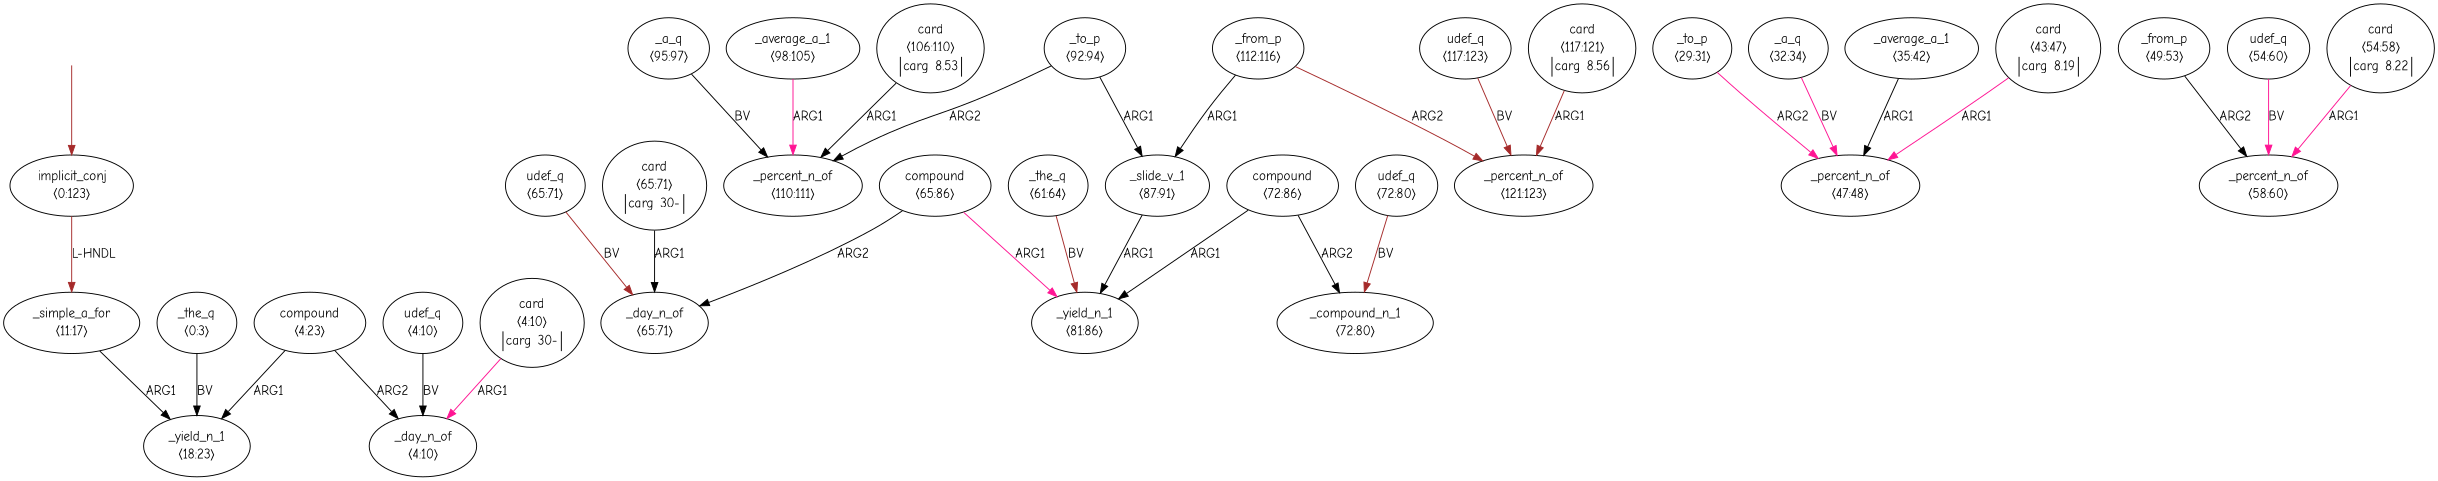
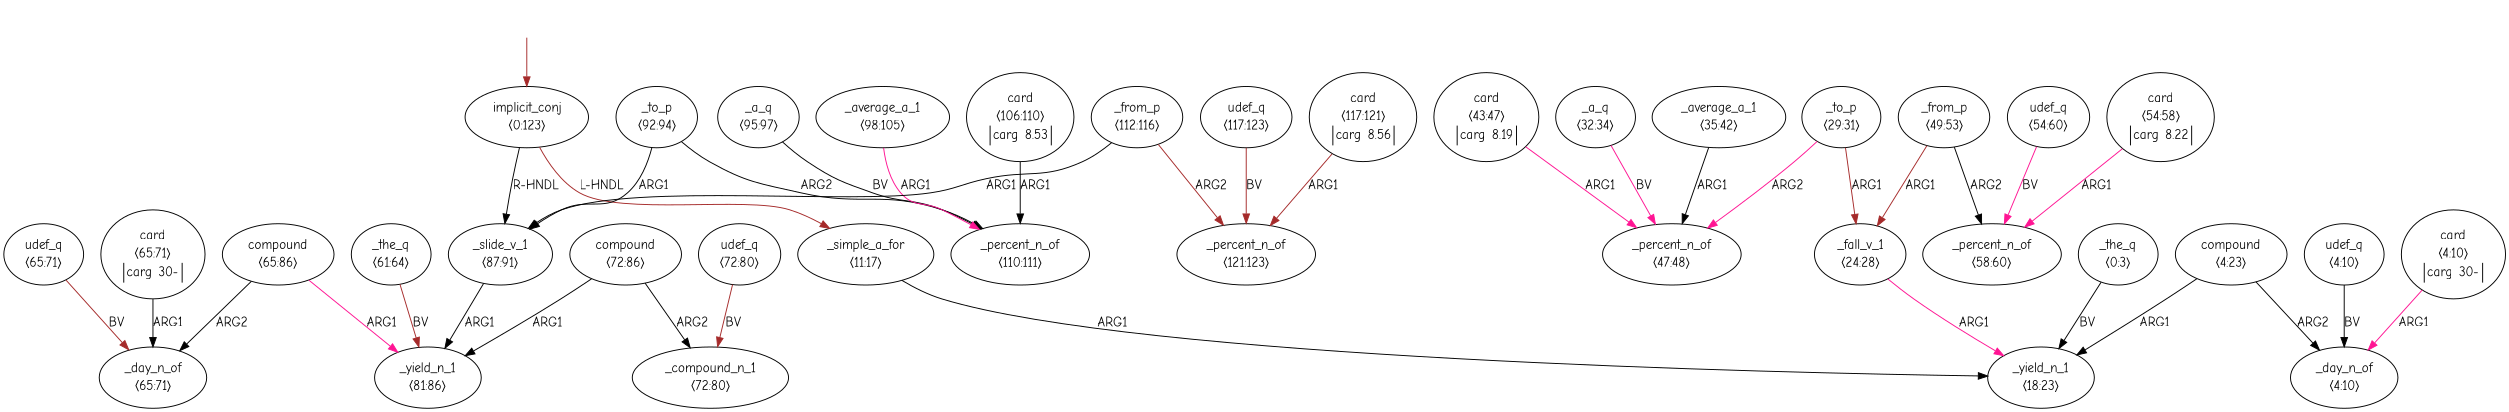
edge "implicit_conj" -> "_slide_v_1": added, label "R-HNDL"
node "_fall_v_1": added
